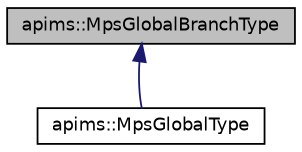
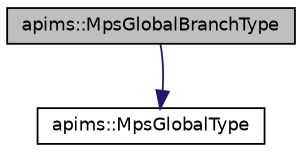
edge "apims::MpsGlobalType" -> "apims::MpsGlobalBranchType": reversed
